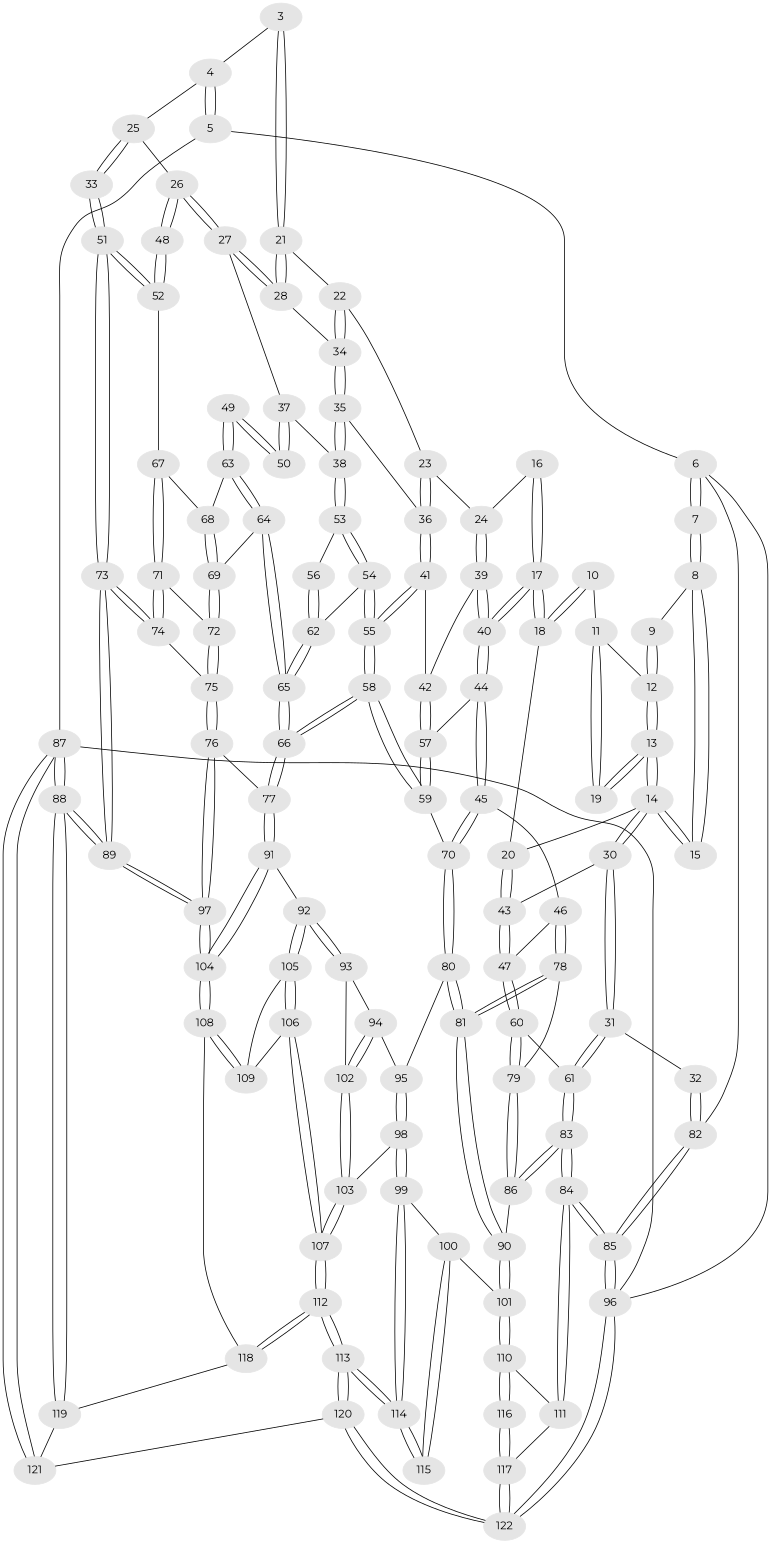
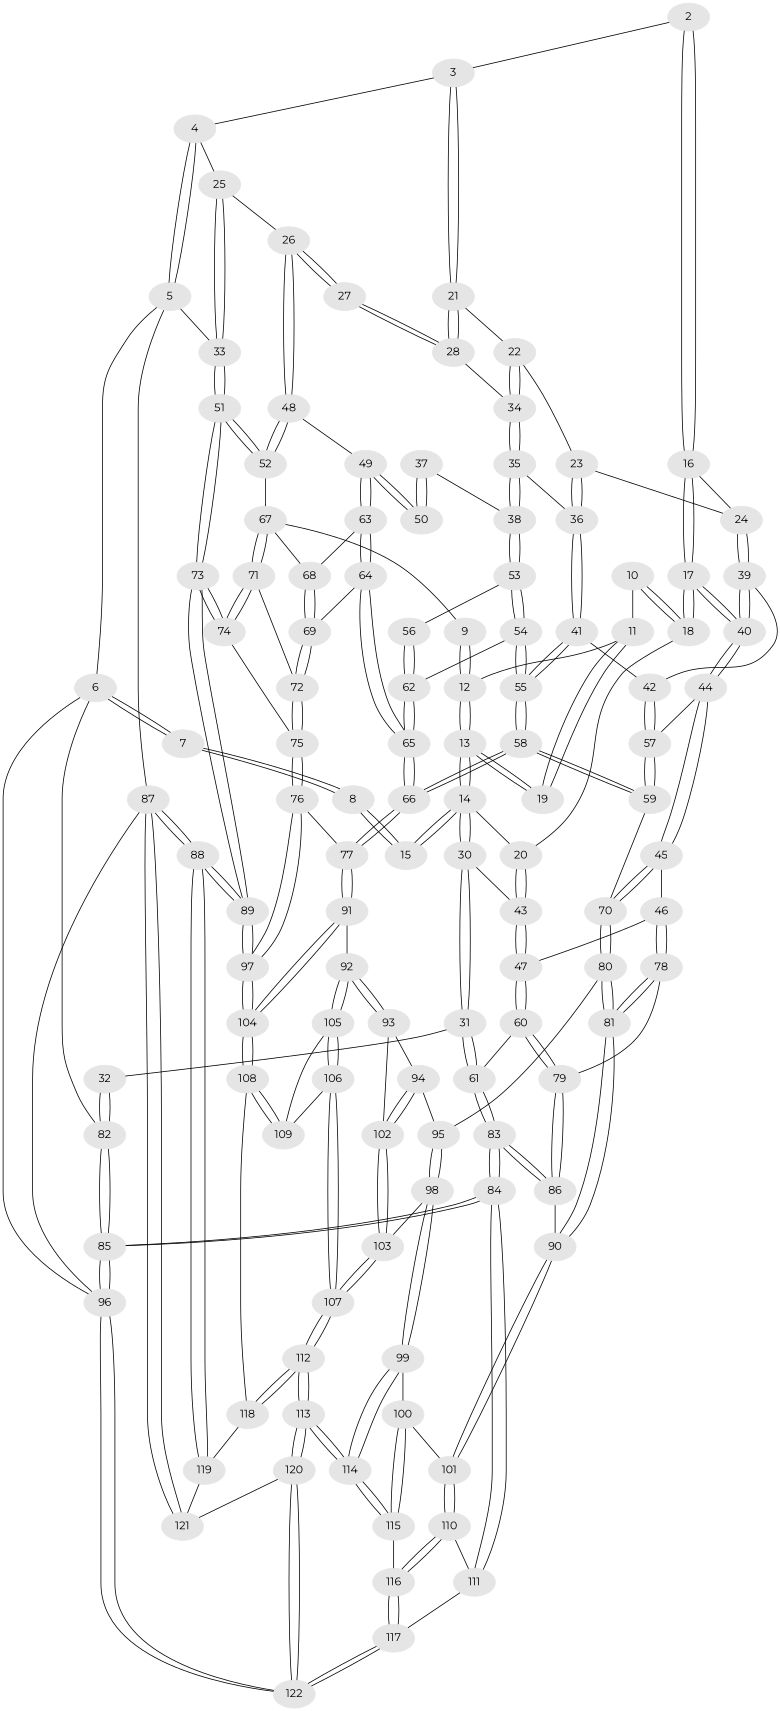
node "2": added
edge "5" -- "33": added
edge "27" -- "37": removed
edge "48" -- "49": added
edge "8" -- "9": now "67" -- "9"
edge "115" -- "116": added
